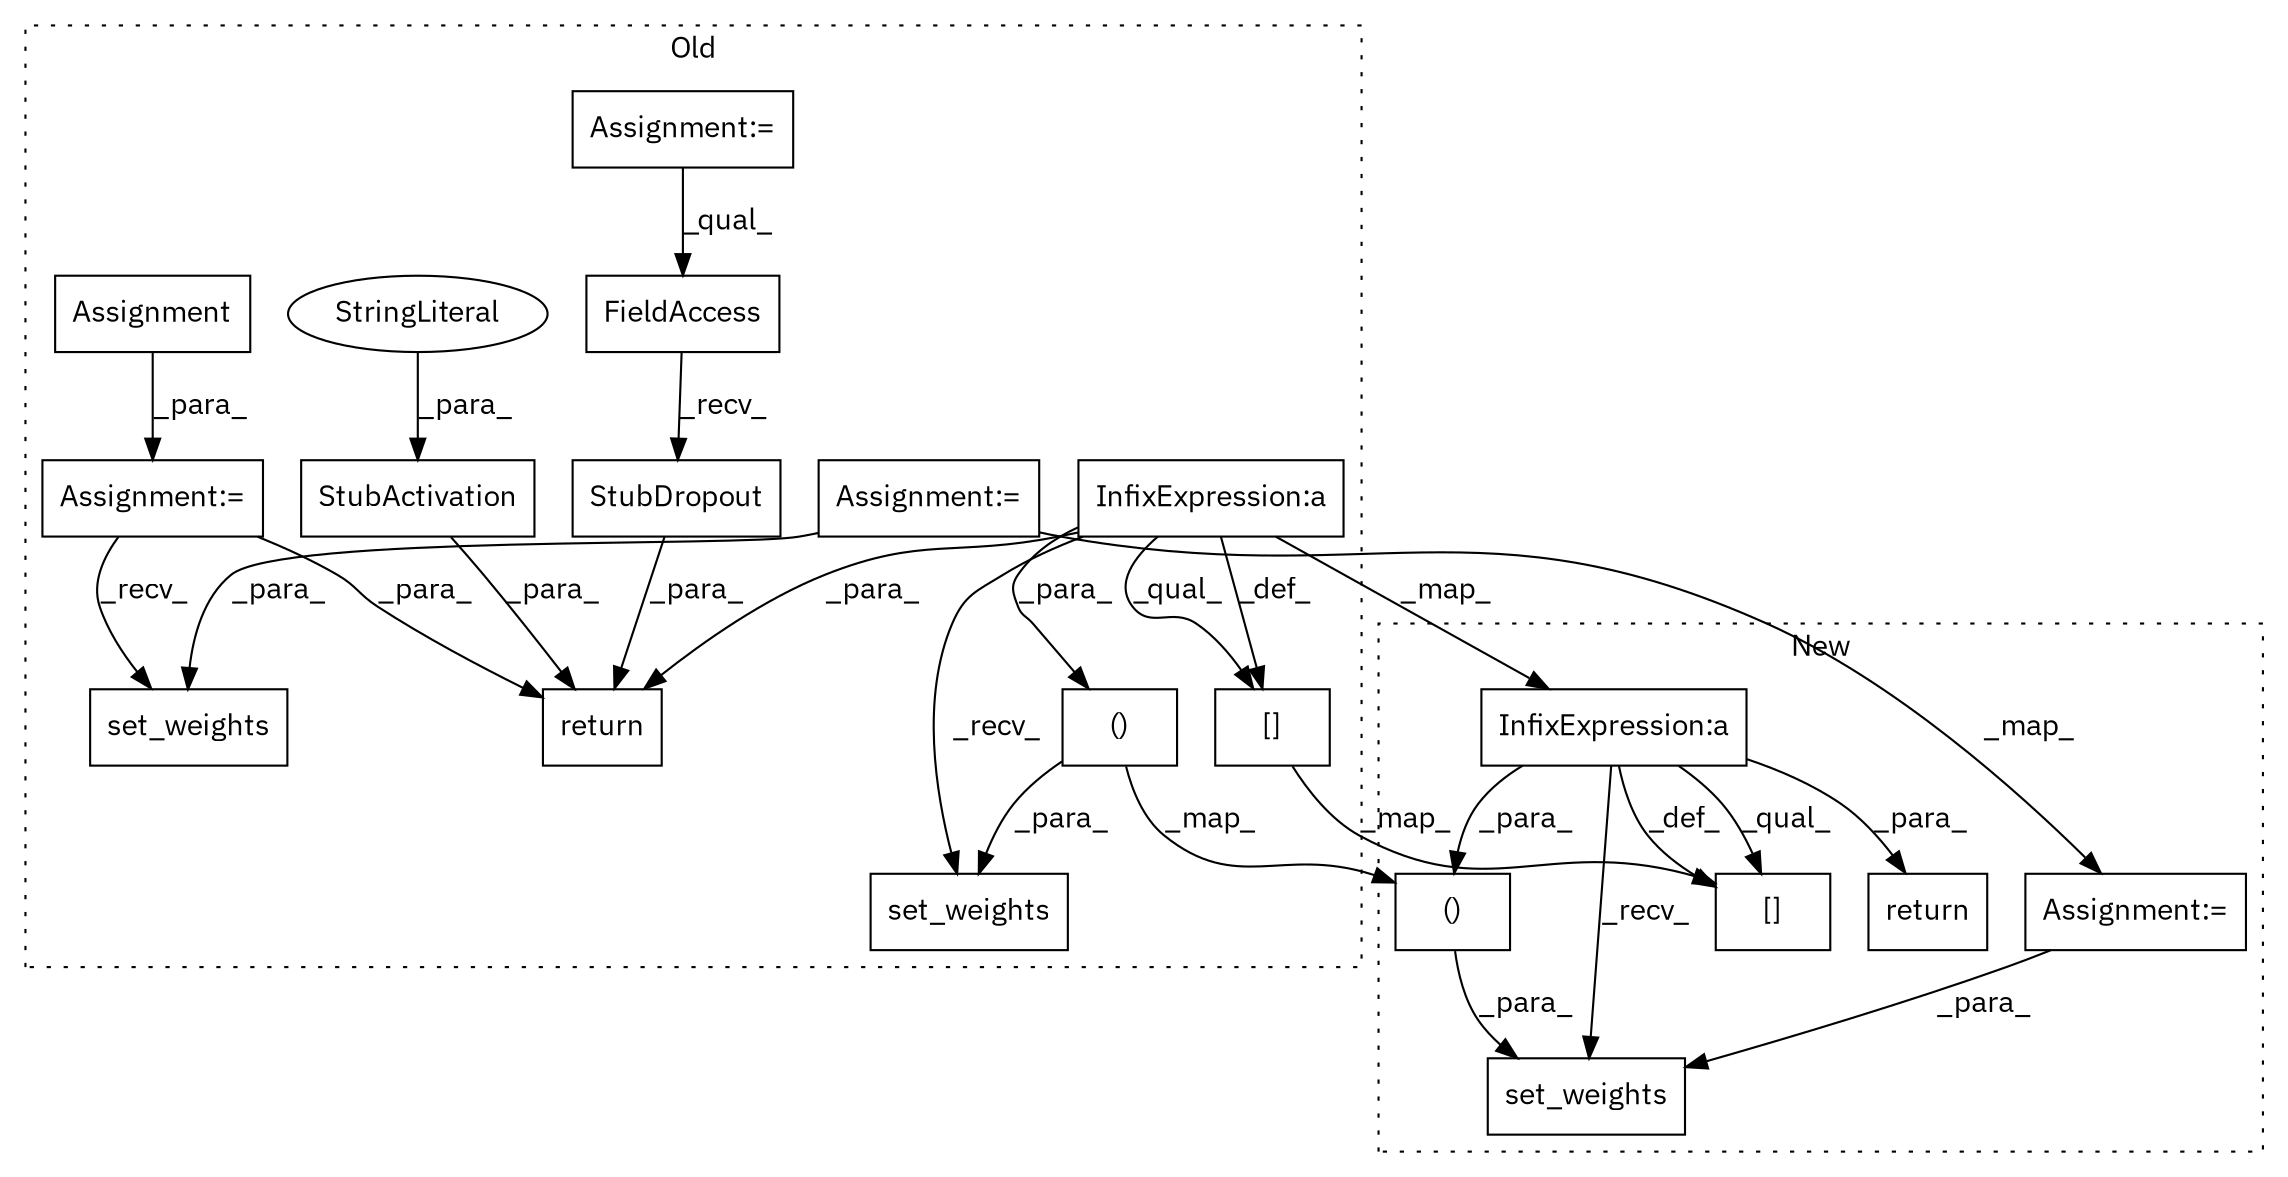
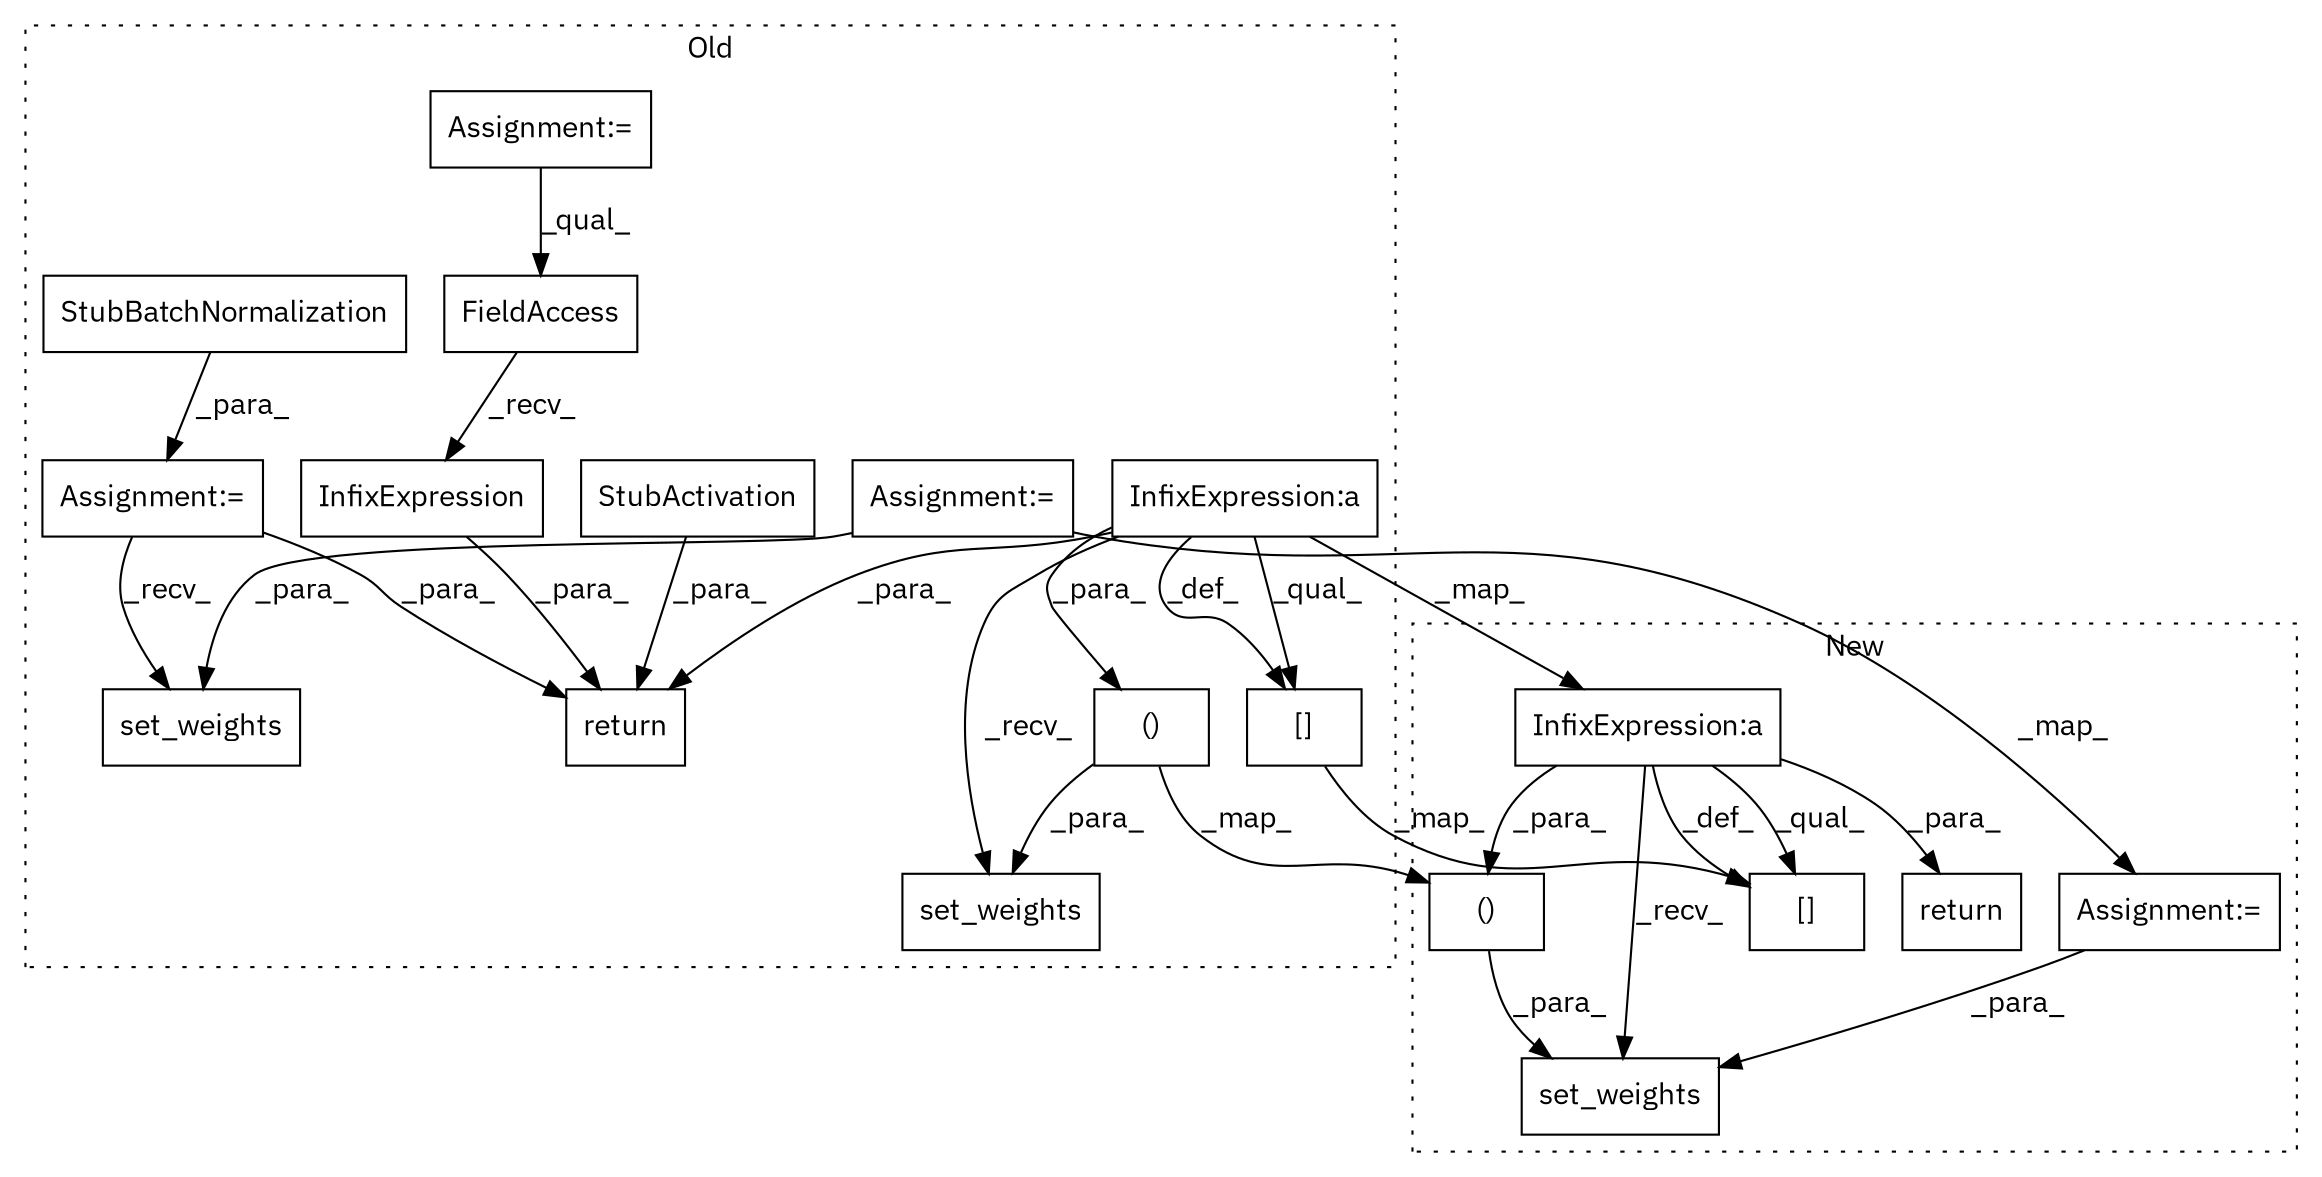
node "Assignment": label "Assignment" -> "StubBatchNormalization"
node "StringLiteral": removed
node "StubDropout": label "StubDropout" -> "InfixExpression"
